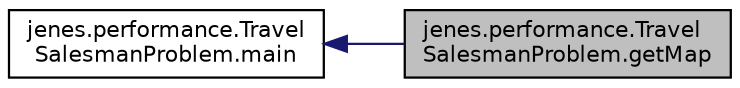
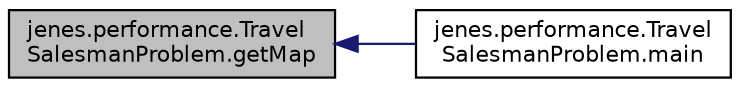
edge "jenes.performance.Travel SalesmanProblem.getMap" -> "jenes.performance.Travel SalesmanProblem.main": reversed
